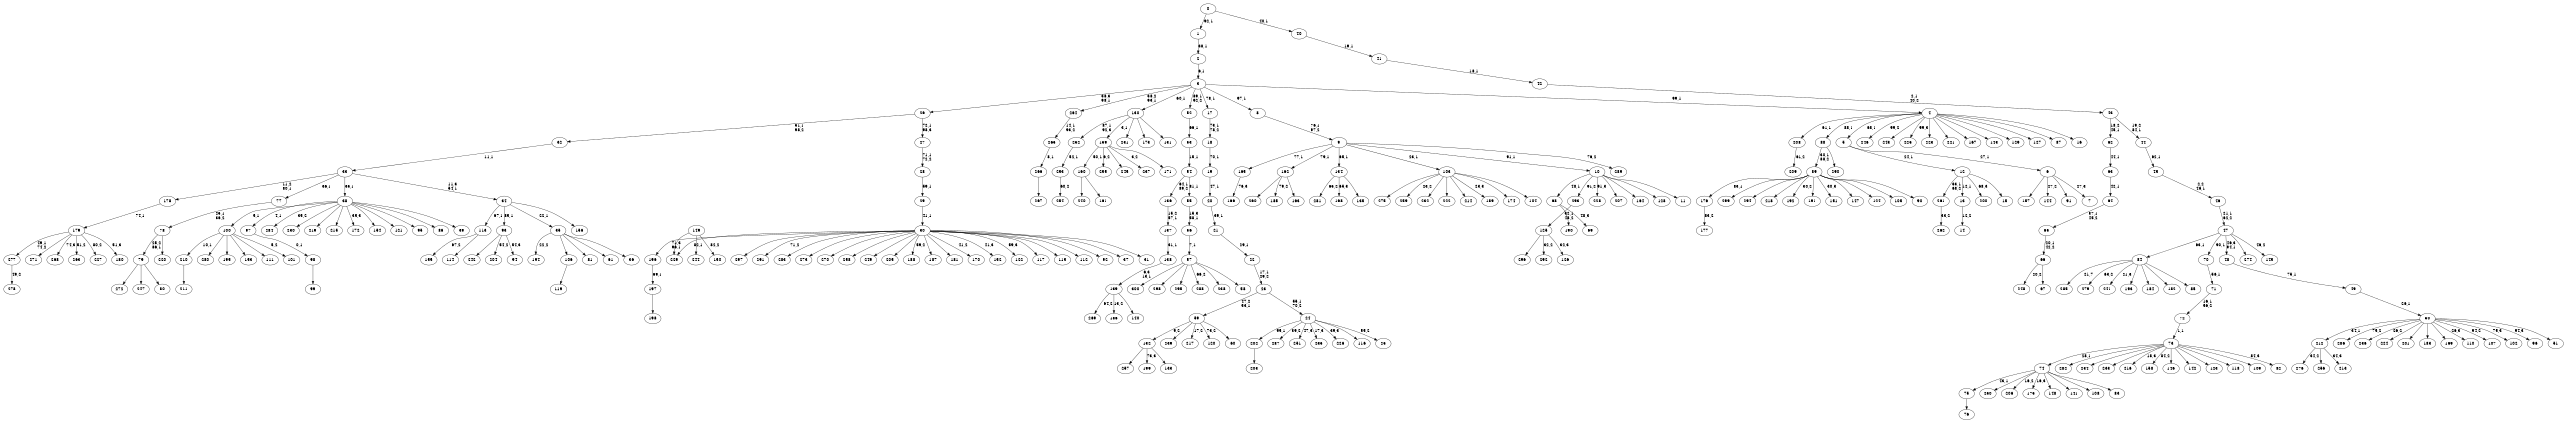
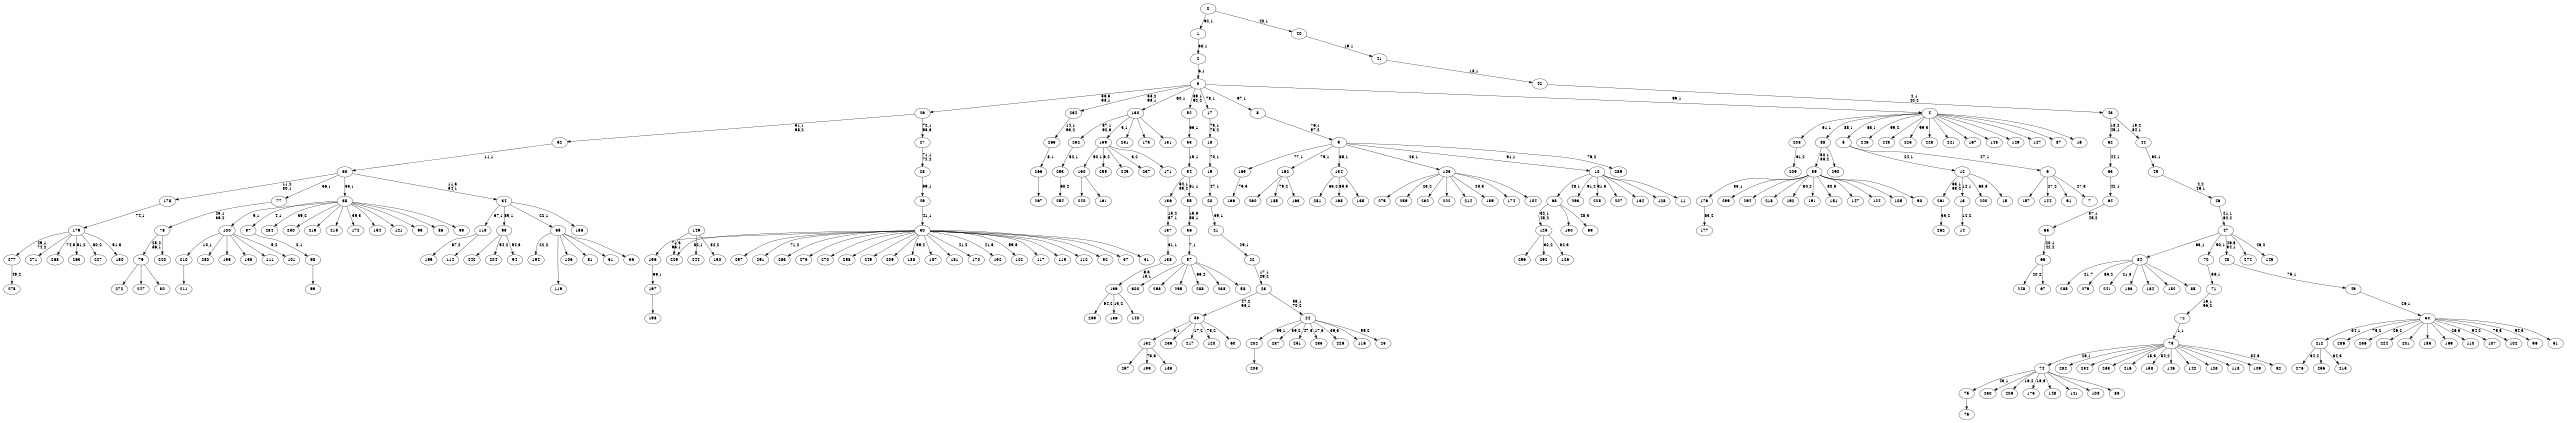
edge "293" -> "125": now "68" -> "125"
edge "106" -> "119": now "35" -> "119"
edge "59" -> "132": label "9,2" -> "9,1"
